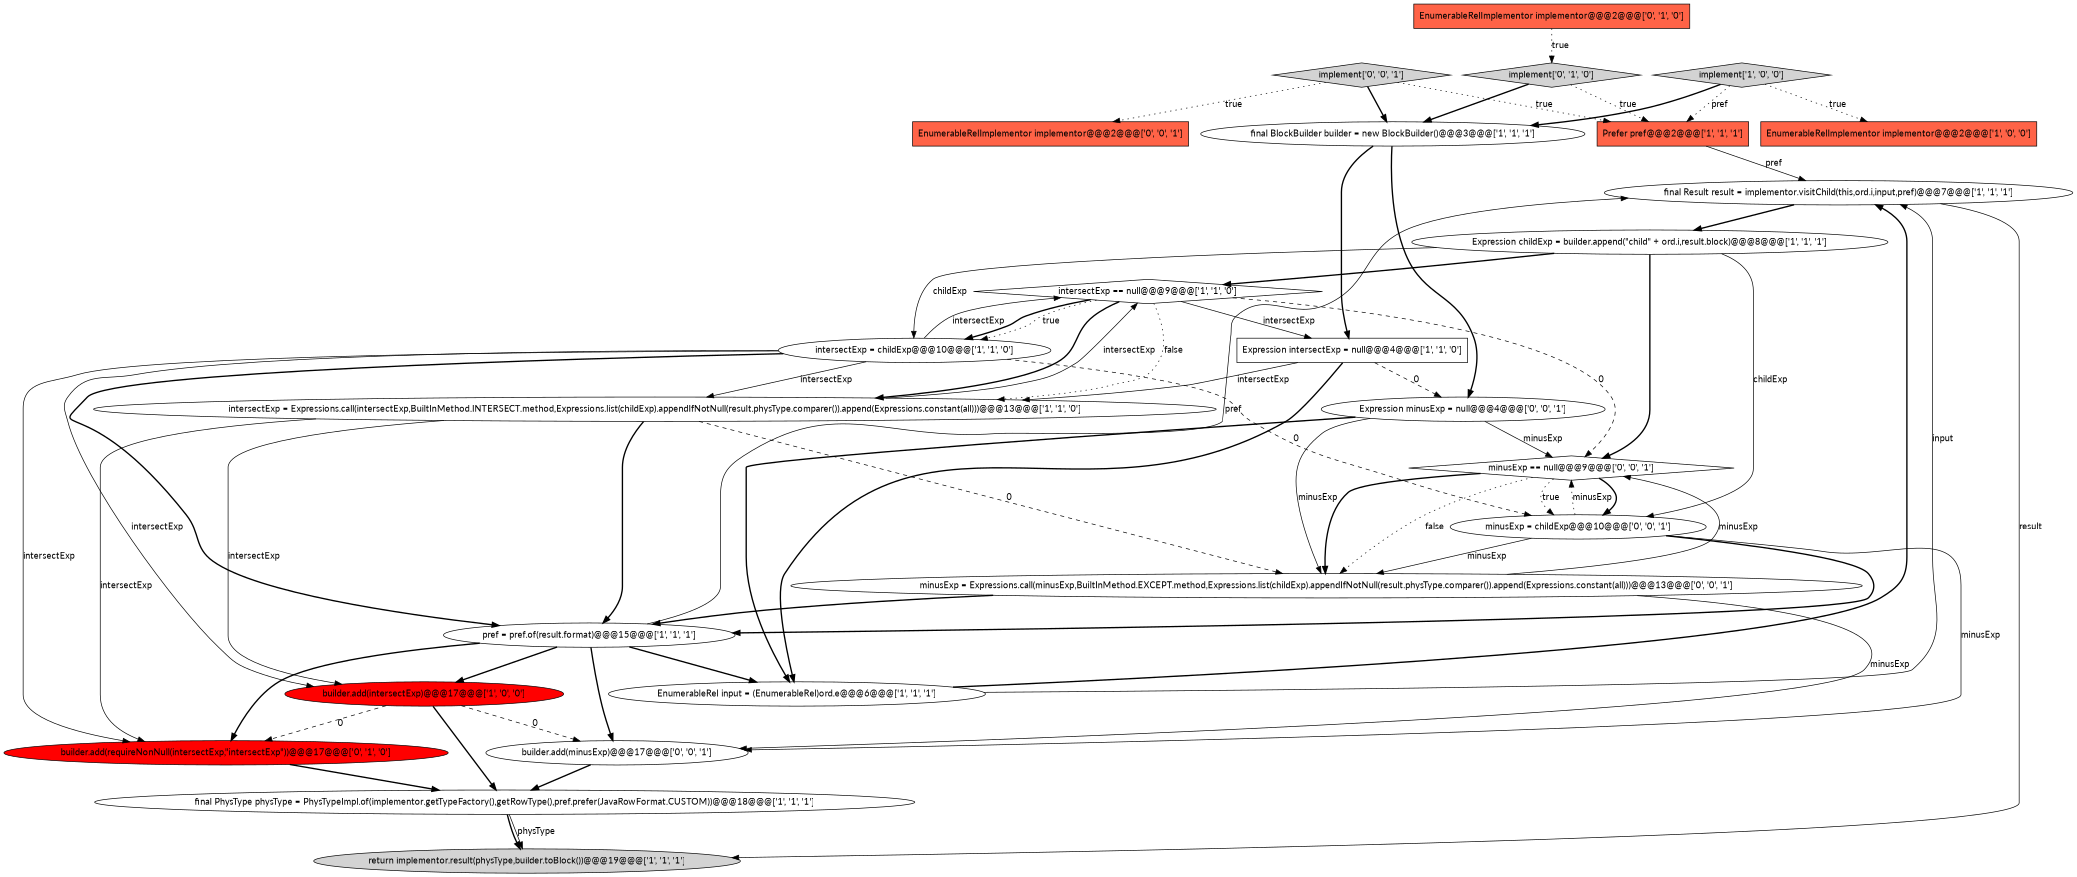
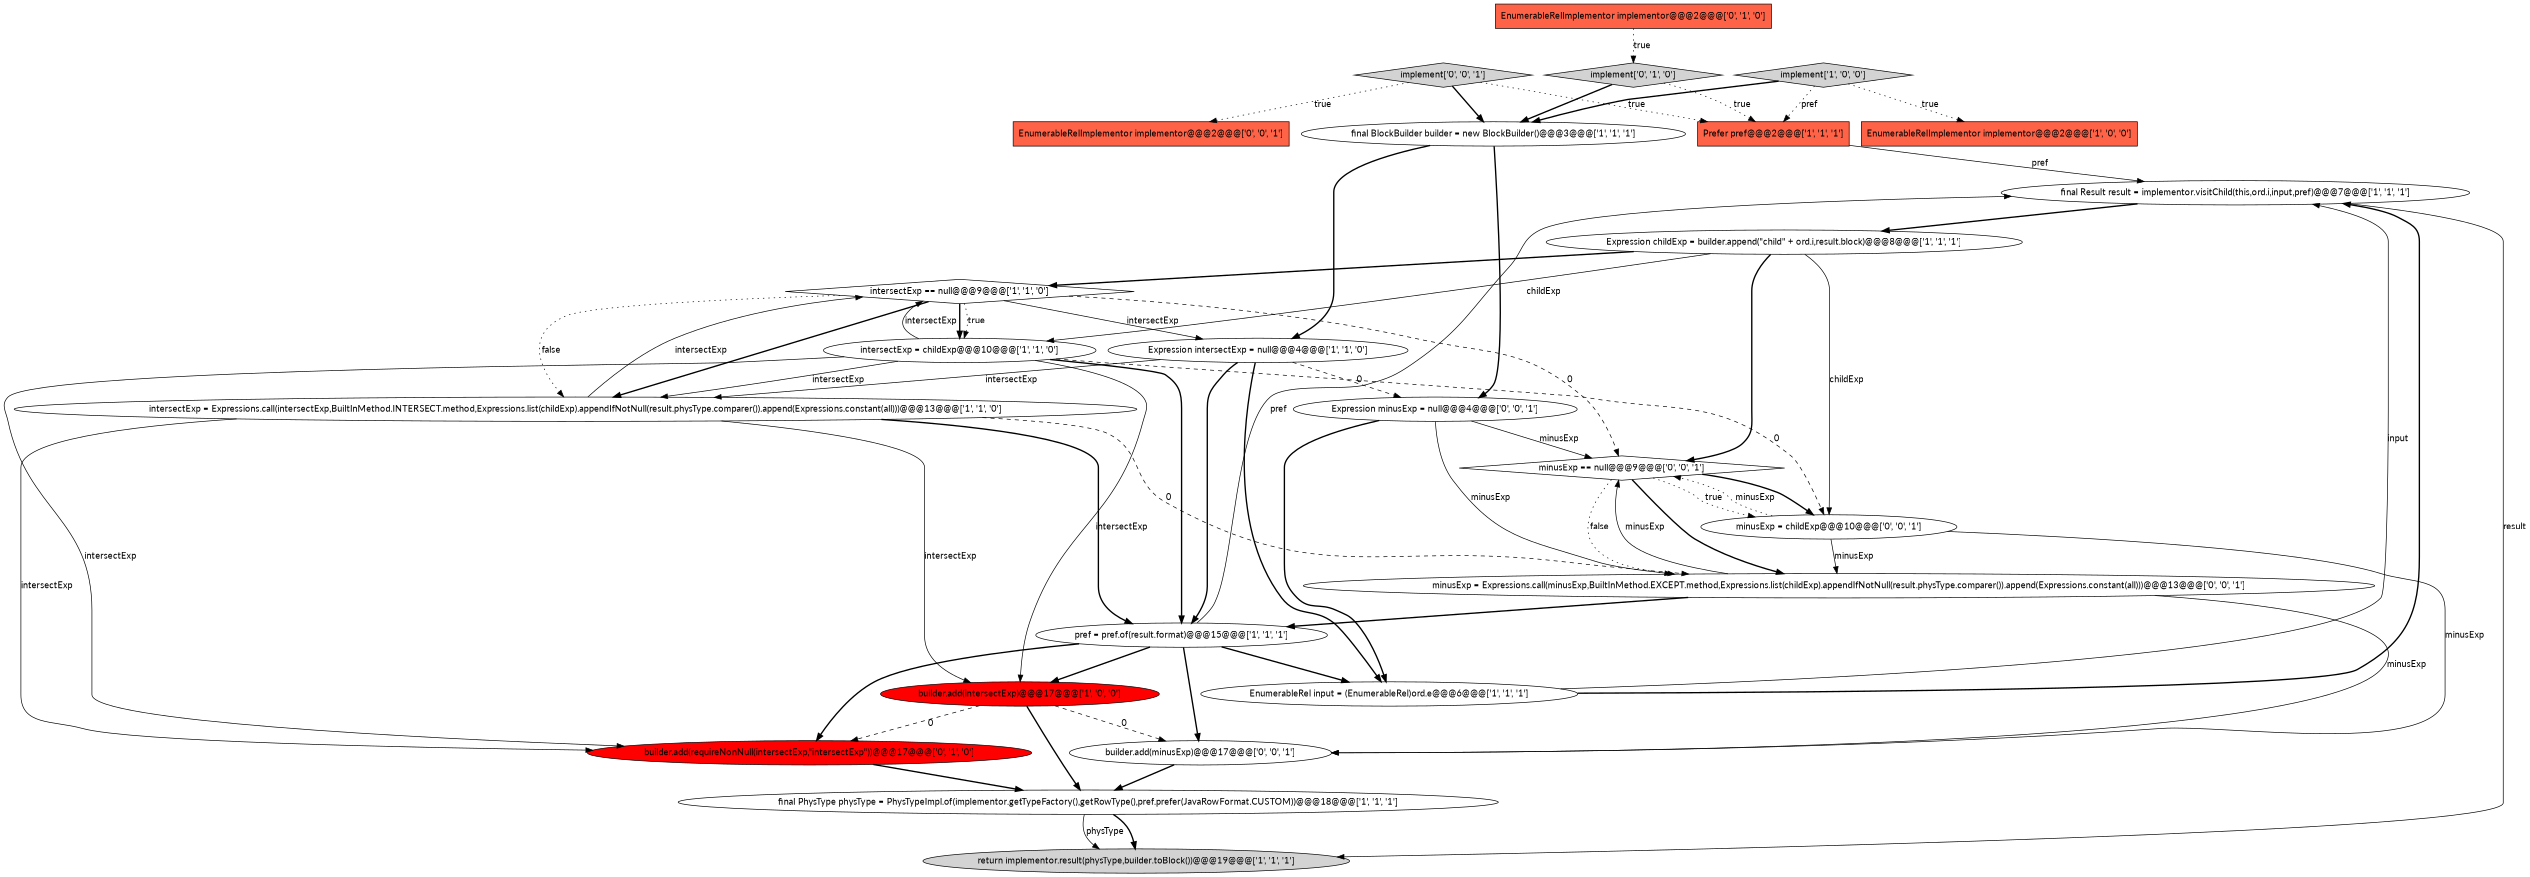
node "Expression intersectExp = null@@@4@@@['1', '1', '0']": shape box -> ellipse
edge "minusExp = childExp@@@10@@@['0', '0', '1']" -> "pref = pref.of(result.format)@@@15@@@['1', '1', '1']": now "Expression intersectExp = null@@@4@@@['1', '1', '0']" -> "pref = pref.of(result.format)@@@15@@@['1', '1', '1']"
